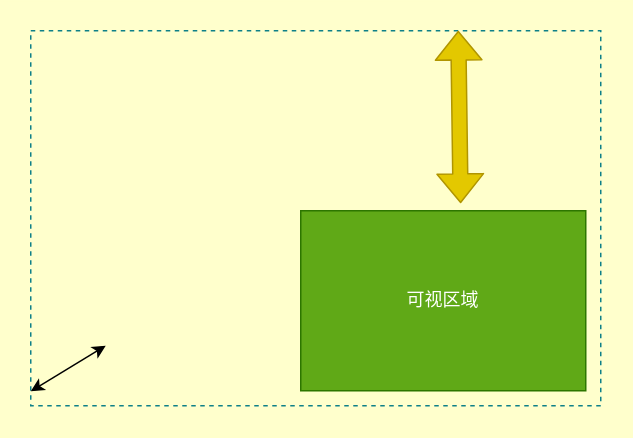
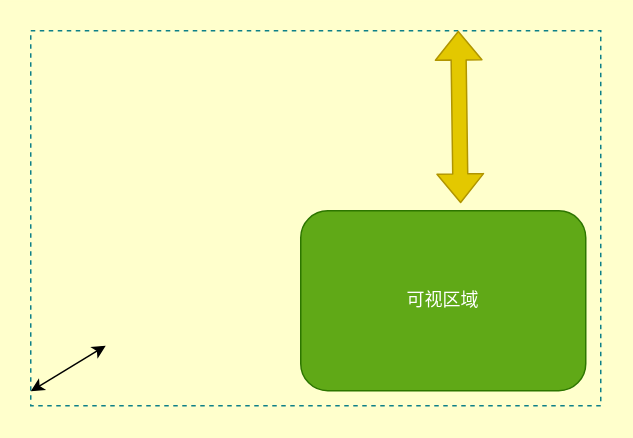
node "可视区域": shape rectangle -> rounded rectangle
